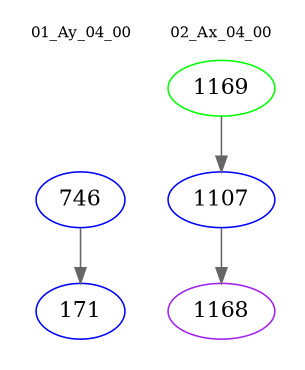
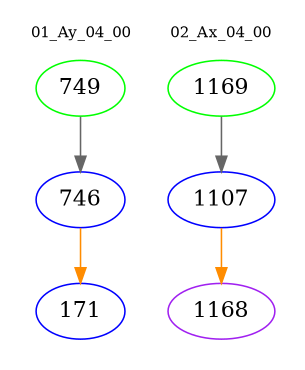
node "749": added
edge "746" -> "171": color gray40 -> darkorange
edge "1107" -> "1168": color gray40 -> darkorange
